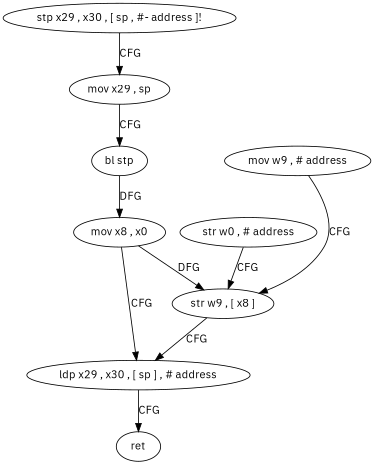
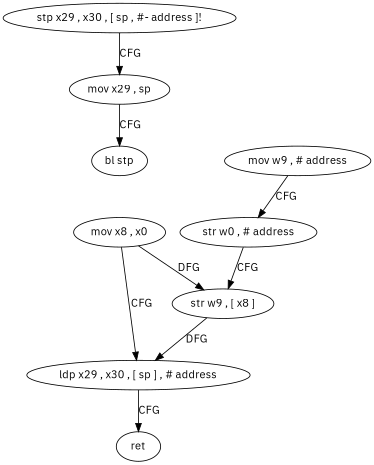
edge "bl stp" -> "mov x8 , x0": removed, label "DFG"
edge "mov w9 , # address" -> "str w9 , [ x8 ]": now "mov w9 , # address" -> "str w0 , # address"
edge "str w9 , [ x8 ]" -> "ldp x29 , x30 , [ sp ] , # address": label "CFG" -> "DFG"
